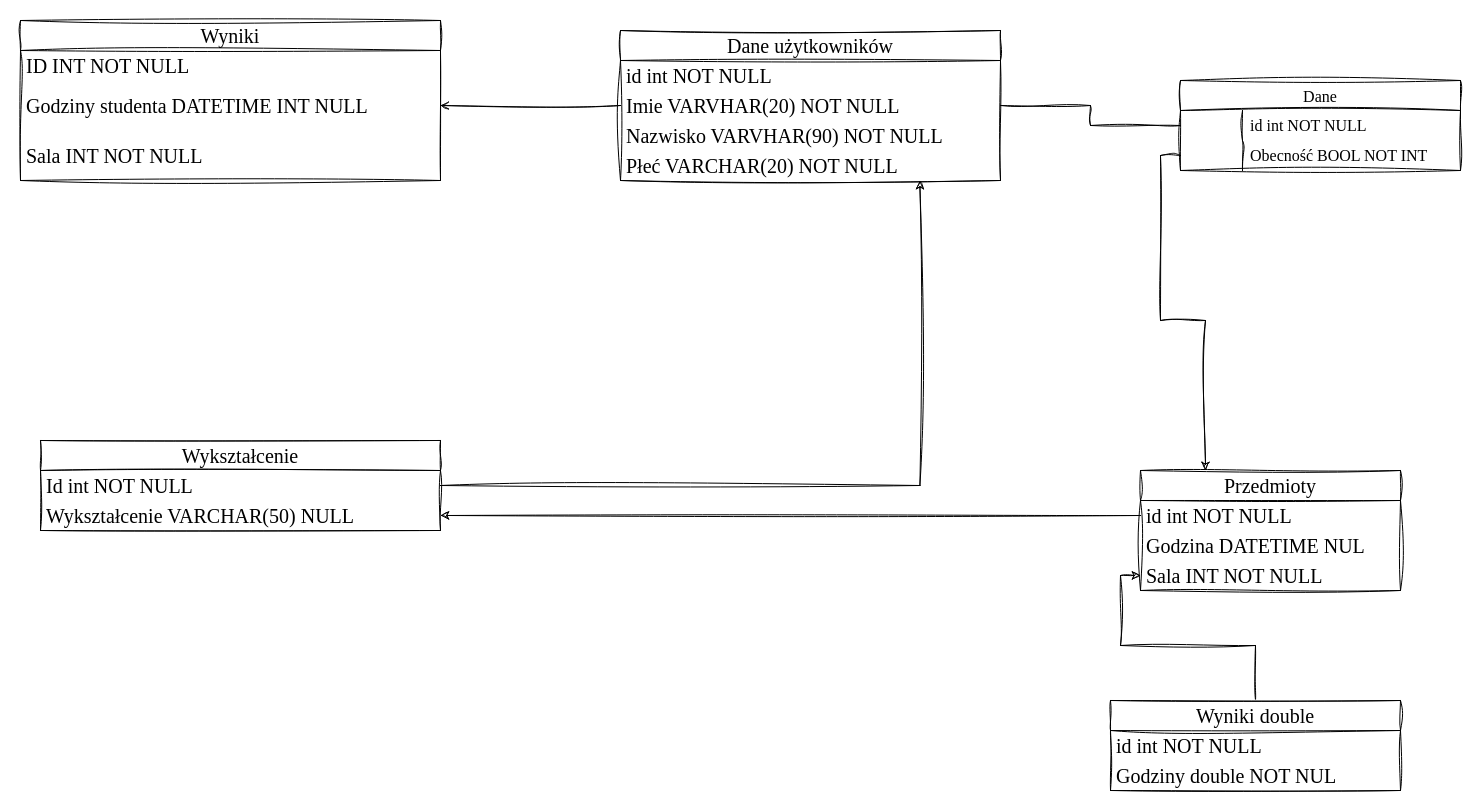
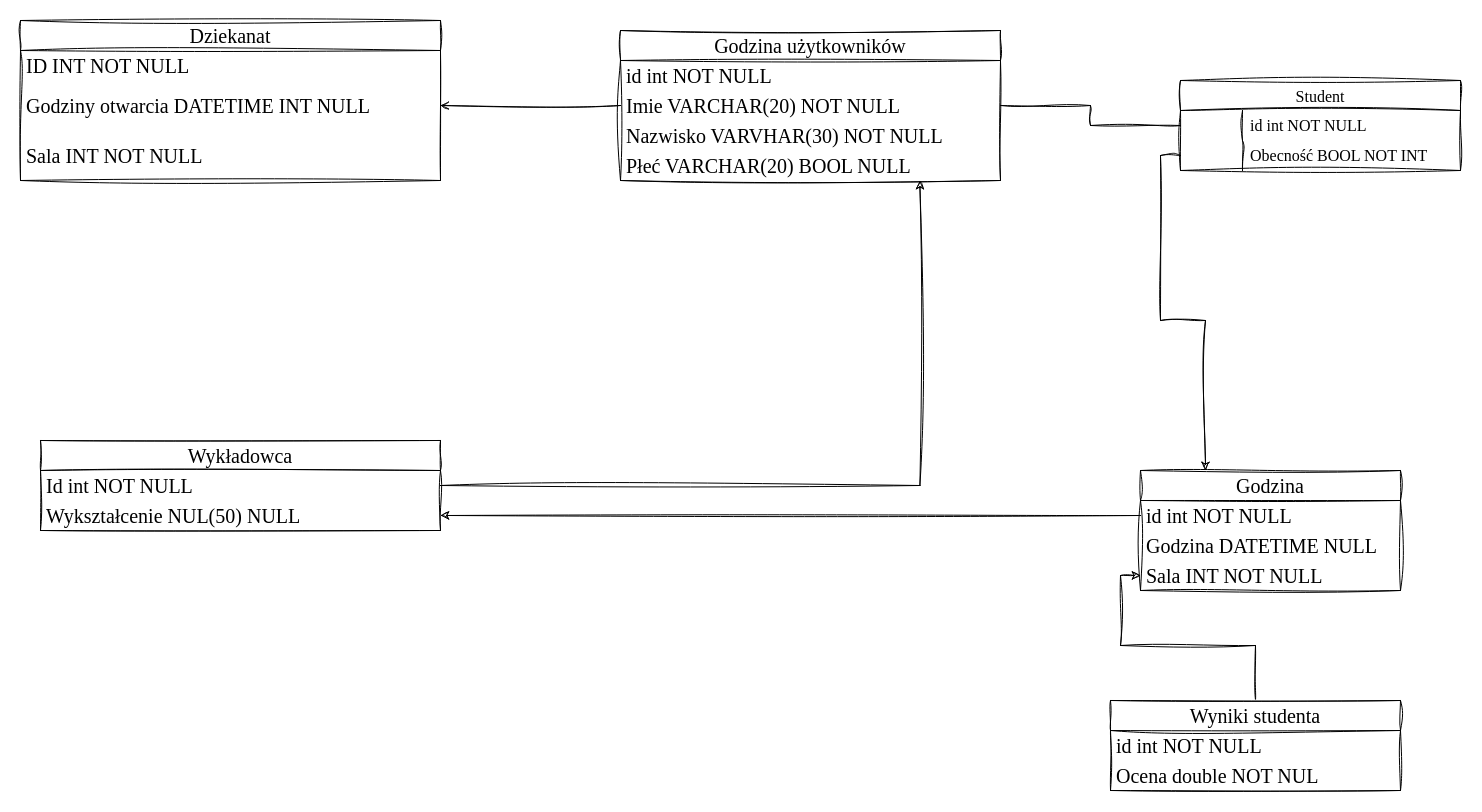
node "Wyniki": label "Wyniki" -> "Dziekanat"
node "Dane użytkowników": label "Dane użytkowników" -> "Godzina użytkowników"
node "Dane": label "Dane" -> "Student"
node "Godziny studenta DATETIME INT NULL": label "Godziny studenta DATETIME INT NULL" -> "Godziny otwarcia DATETIME INT NULL"
node "Imie VARVHAR(20) NOT NULL": label "Imie VARVHAR(20) NOT NULL" -> "Imie VARCHAR(20) NOT NULL"
node "Nazwisko VARVHAR(90) NOT NULL": label "Nazwisko VARVHAR(90) NOT NULL" -> "Nazwisko VARVHAR(30) NOT NULL"
node "Płeć VARCHAR(20) NOT NULL": label "Płeć VARCHAR(20) NOT NULL" -> "Płeć VARCHAR(20) BOOL NULL"
node "Wykształcenie": label "Wykształcenie" -> "Wykładowca"
node "Przedmioty": label "Przedmioty" -> "Godzina"
node "Wykształcenie VARCHAR(50) NULL": label "Wykształcenie VARCHAR(50) NULL" -> "Wykształcenie NUL(50) NULL"
node "Godzina DATETIME NUL": label "Godzina DATETIME NUL" -> "Godzina DATETIME NULL"
node "Wyniki double": label "Wyniki double" -> "Wyniki studenta"
node "Godziny double NOT NUL": label "Godziny double NOT NUL" -> "Ocena double NOT NUL"
